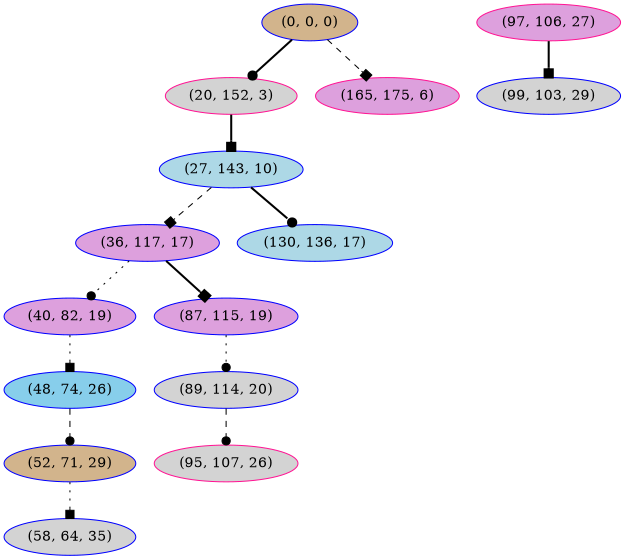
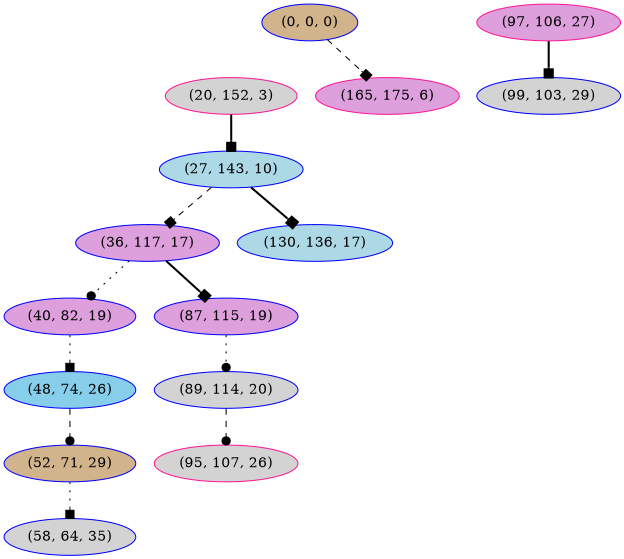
edge "(0, 0, 0)" -> "(20, 152, 3)": removed
edge "(27, 143, 10)" -> "(130, 136, 17)": arrowhead dot -> box
